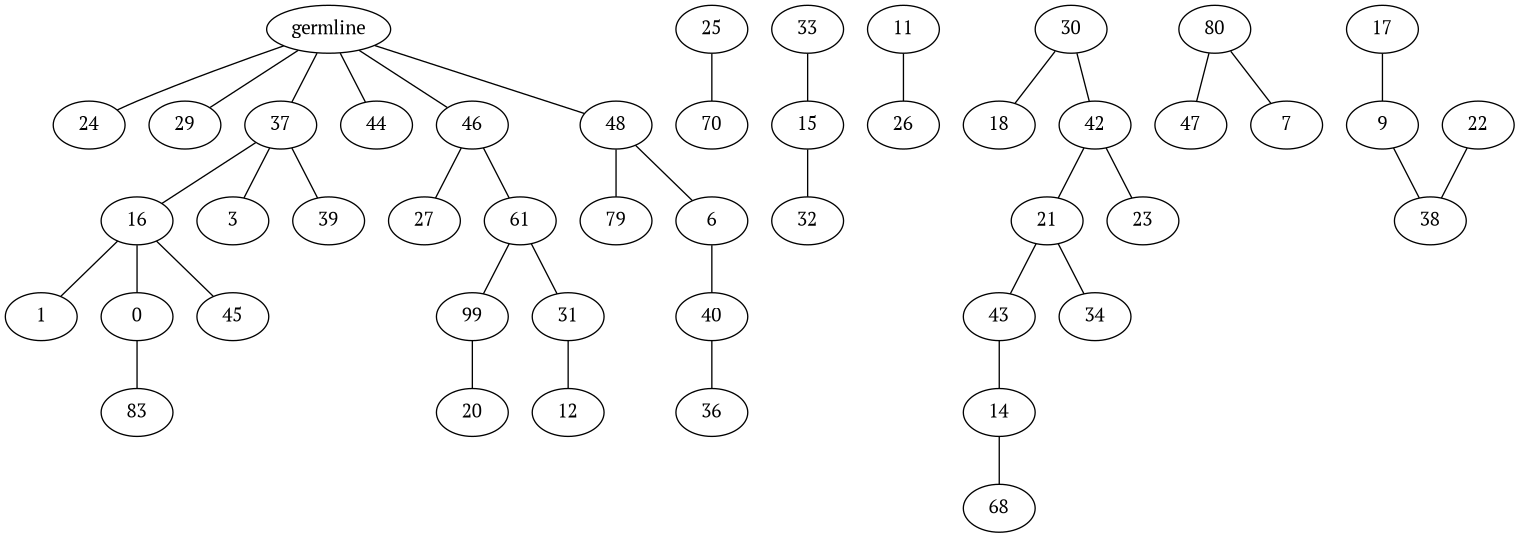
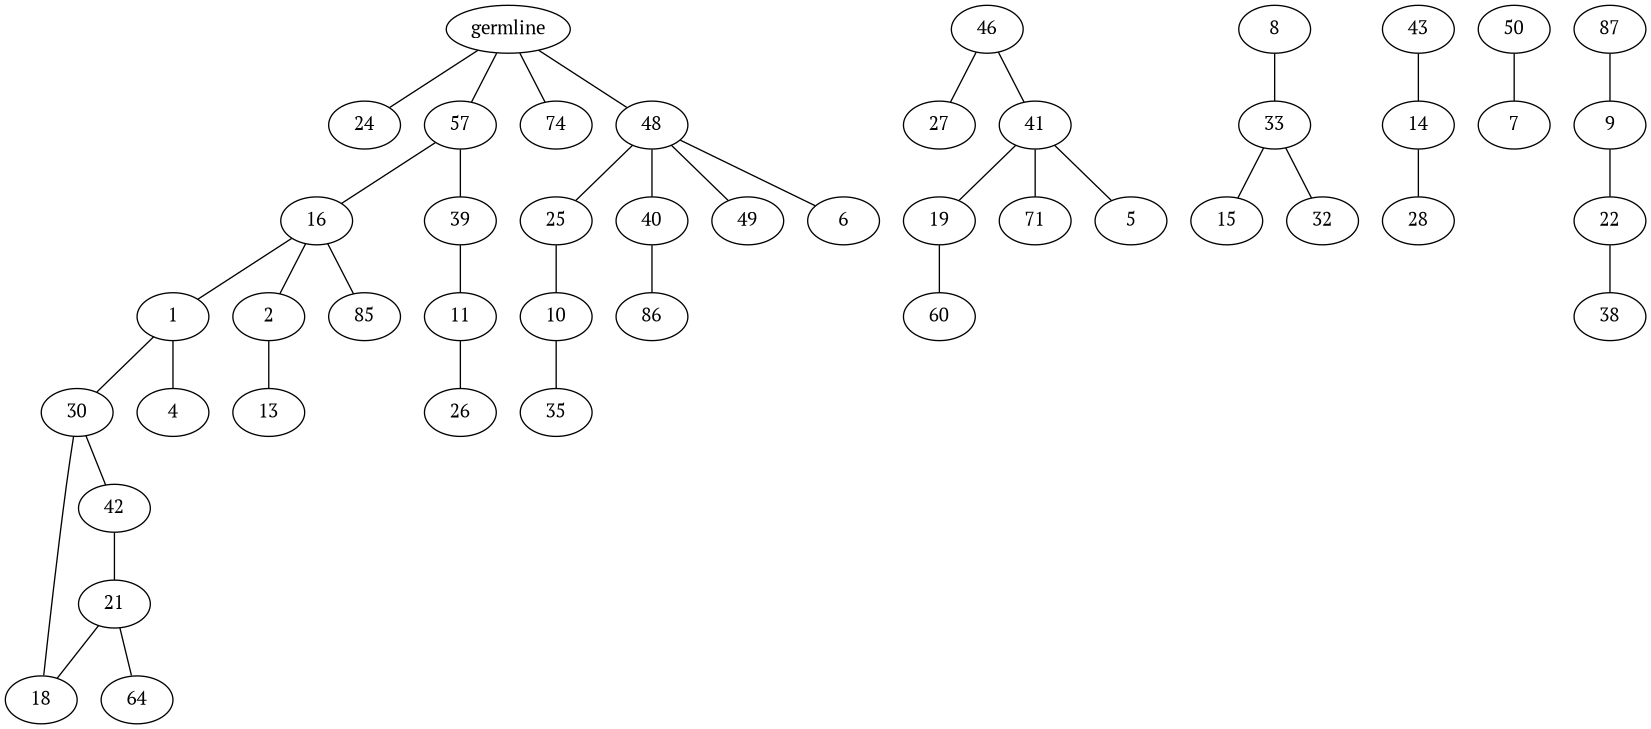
node "80": label "80" -> "50"
node "8": added
node "17": label "17" -> "87"
edge "germline" -- "46": removed
node "29": removed
node "37": label "37" -> "57"
node "44": label "44" -> "74"
node "70": label "70" -> "10"
node "47": removed
edge "48" -- "25": added
edge "15" -- "32": now "33" -- "32"
edge "9" -- "38": now "9" -- "22"
node "3": removed
node "61": label "61" -> "41"
node "79": label "79" -> "49"
node "5": added
node "23": removed
edge "39" -- "11": added
edge "6" -- "40": now "48" -- "40"
edge "21" -- "43": now "21" -- "18"
node "0": label "0" -> "2"
node "45": label "45" -> "85"
node "99": label "99" -> "19"
node "31": label "31" -> "71"
node "34": label "34" -> "64"
edge "1" -- "30": added
node "83": label "83" -> "13"
node "4": added
node "20": label "20" -> "60"
node "35": added
node "12": removed
node "36": label "36" -> "86"
node "68": label "68" -> "28"
